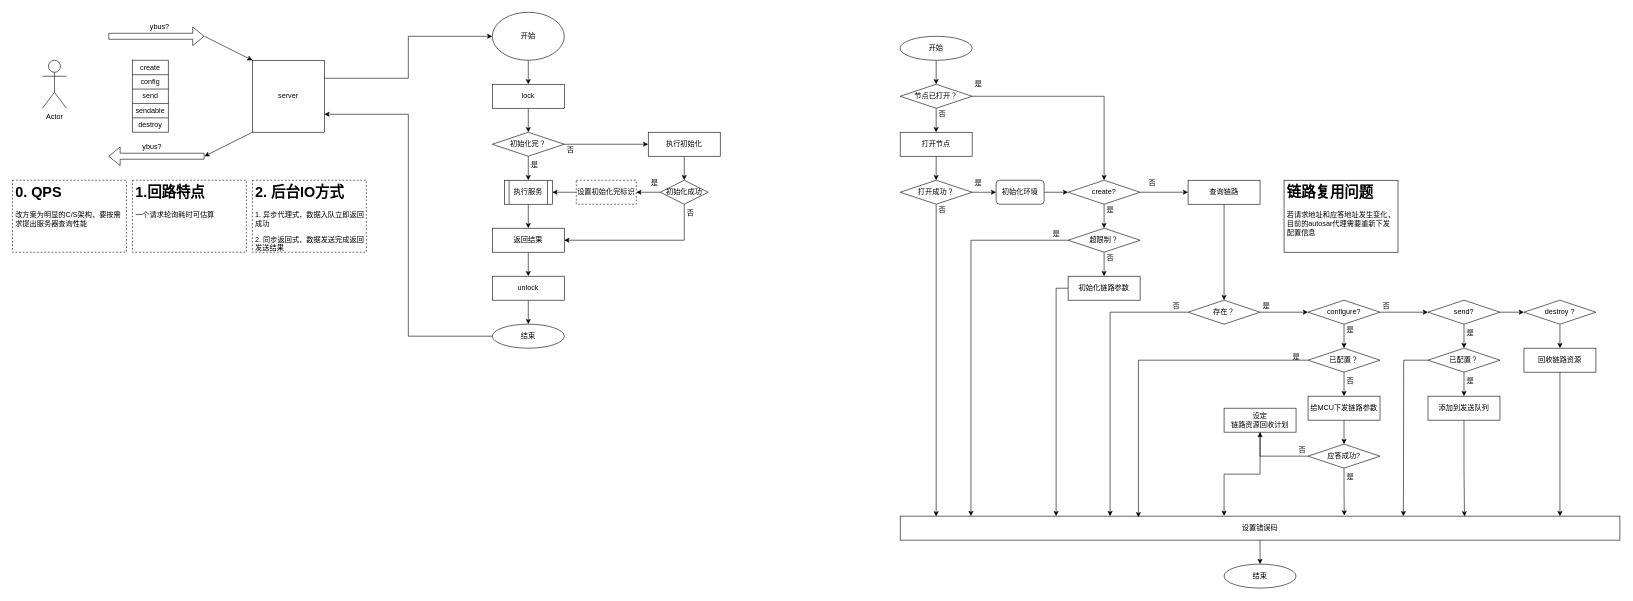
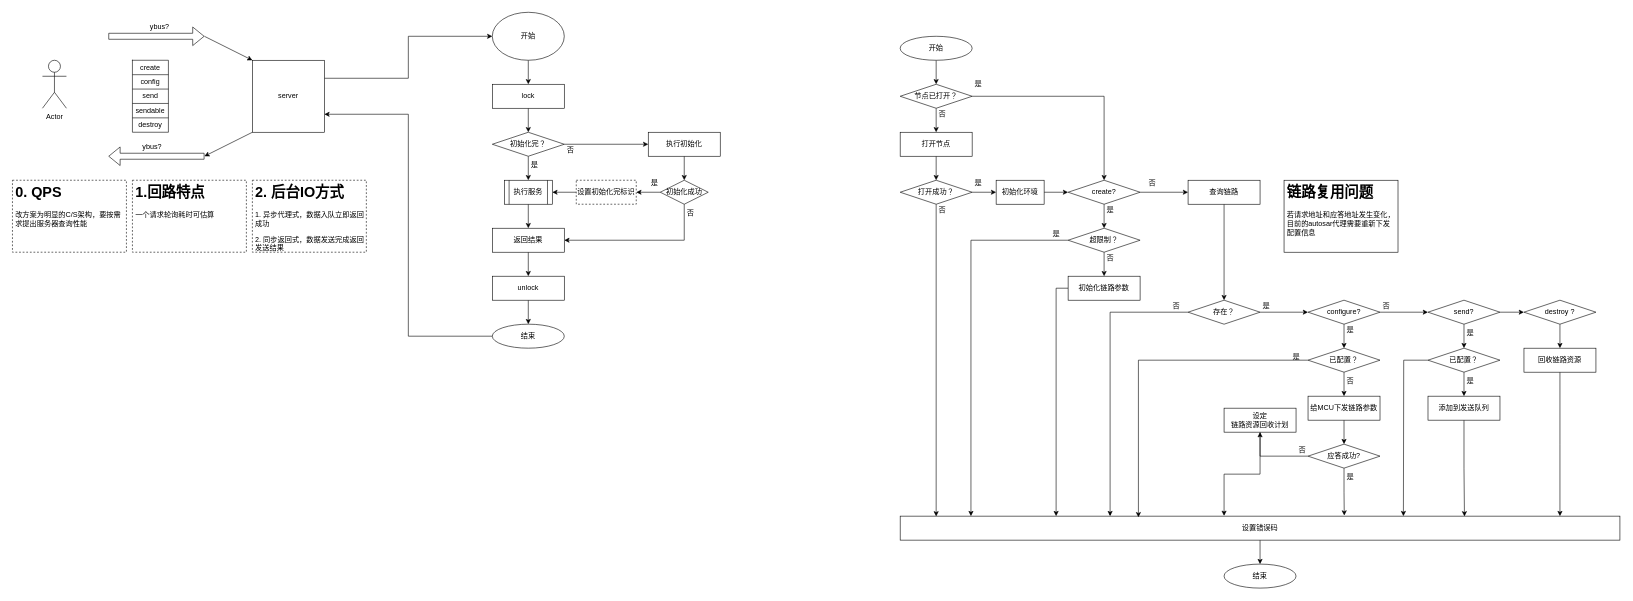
node "初始化环境": shape rounded rectangle -> rectangle
